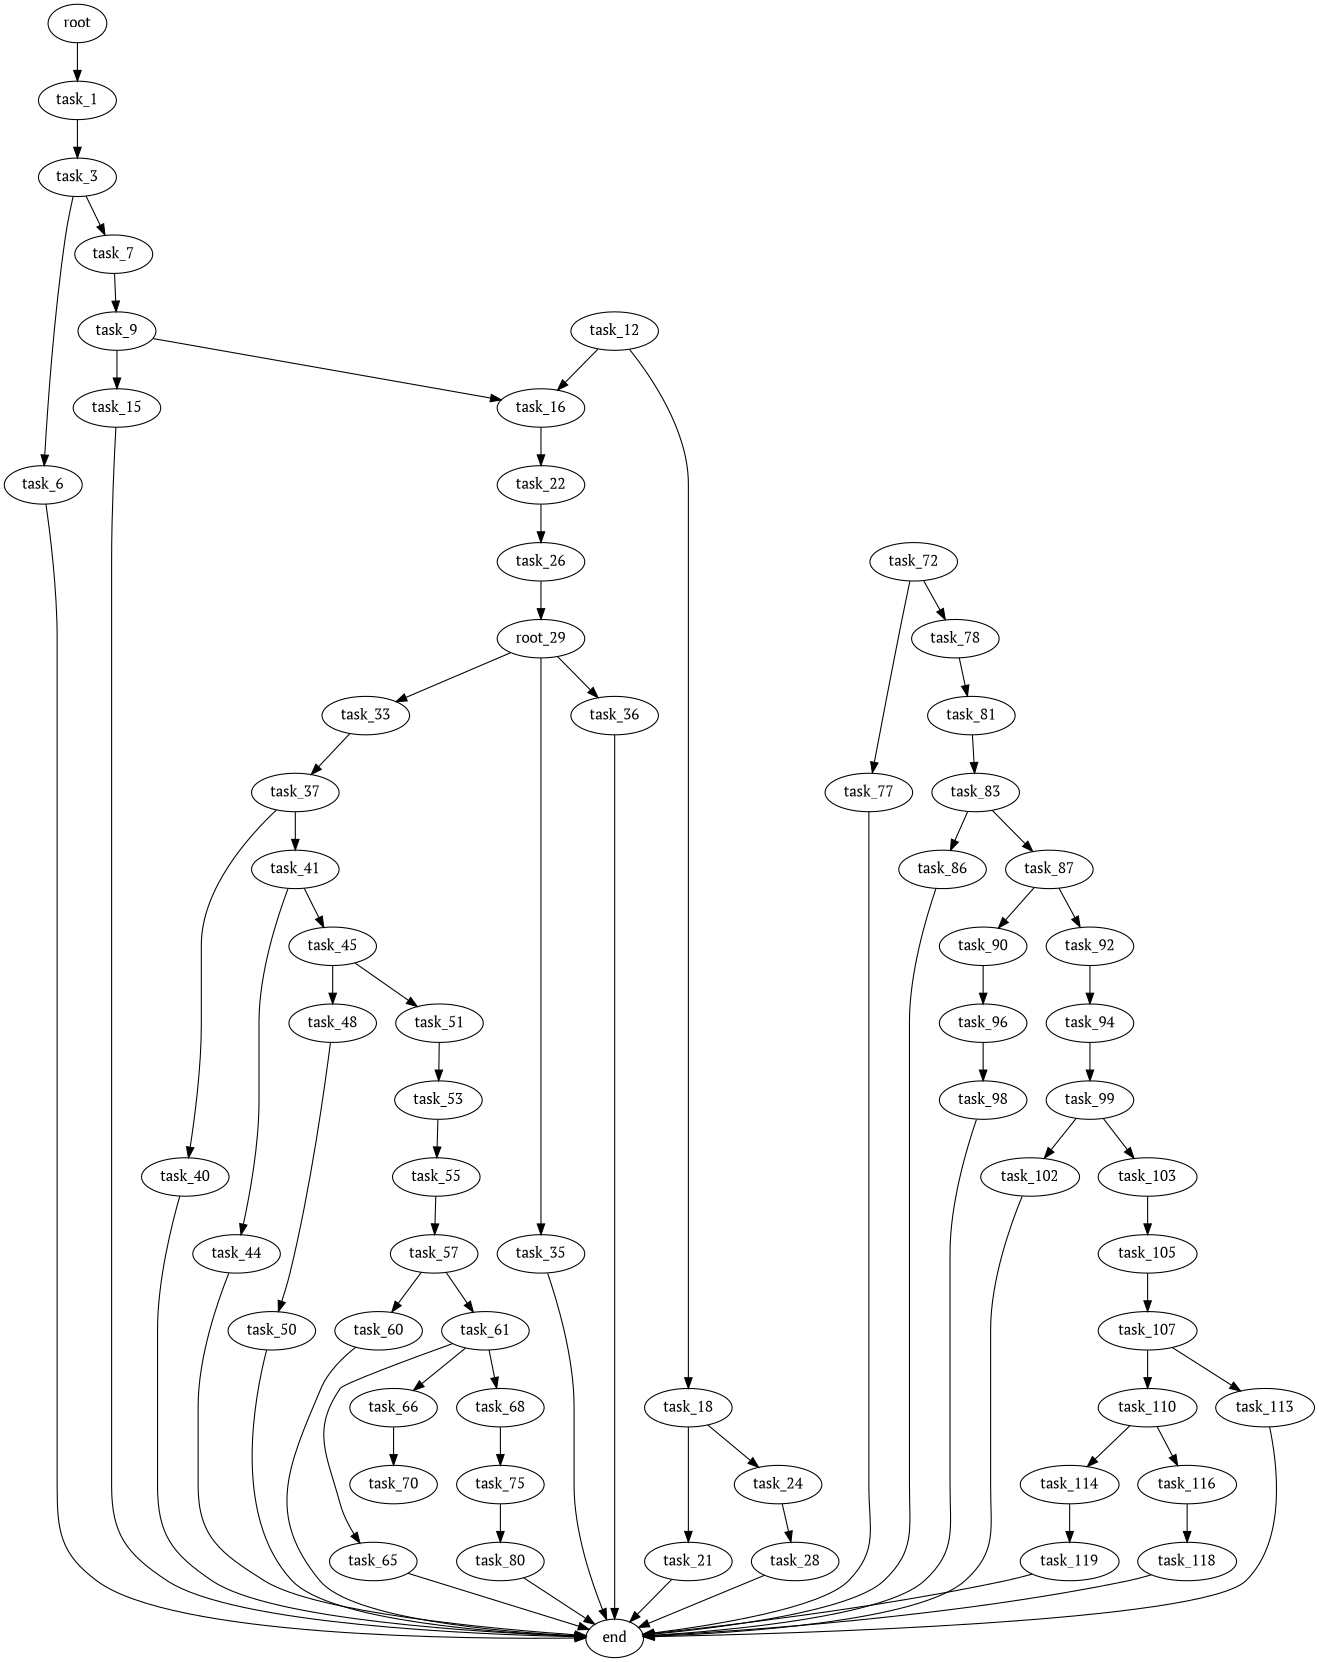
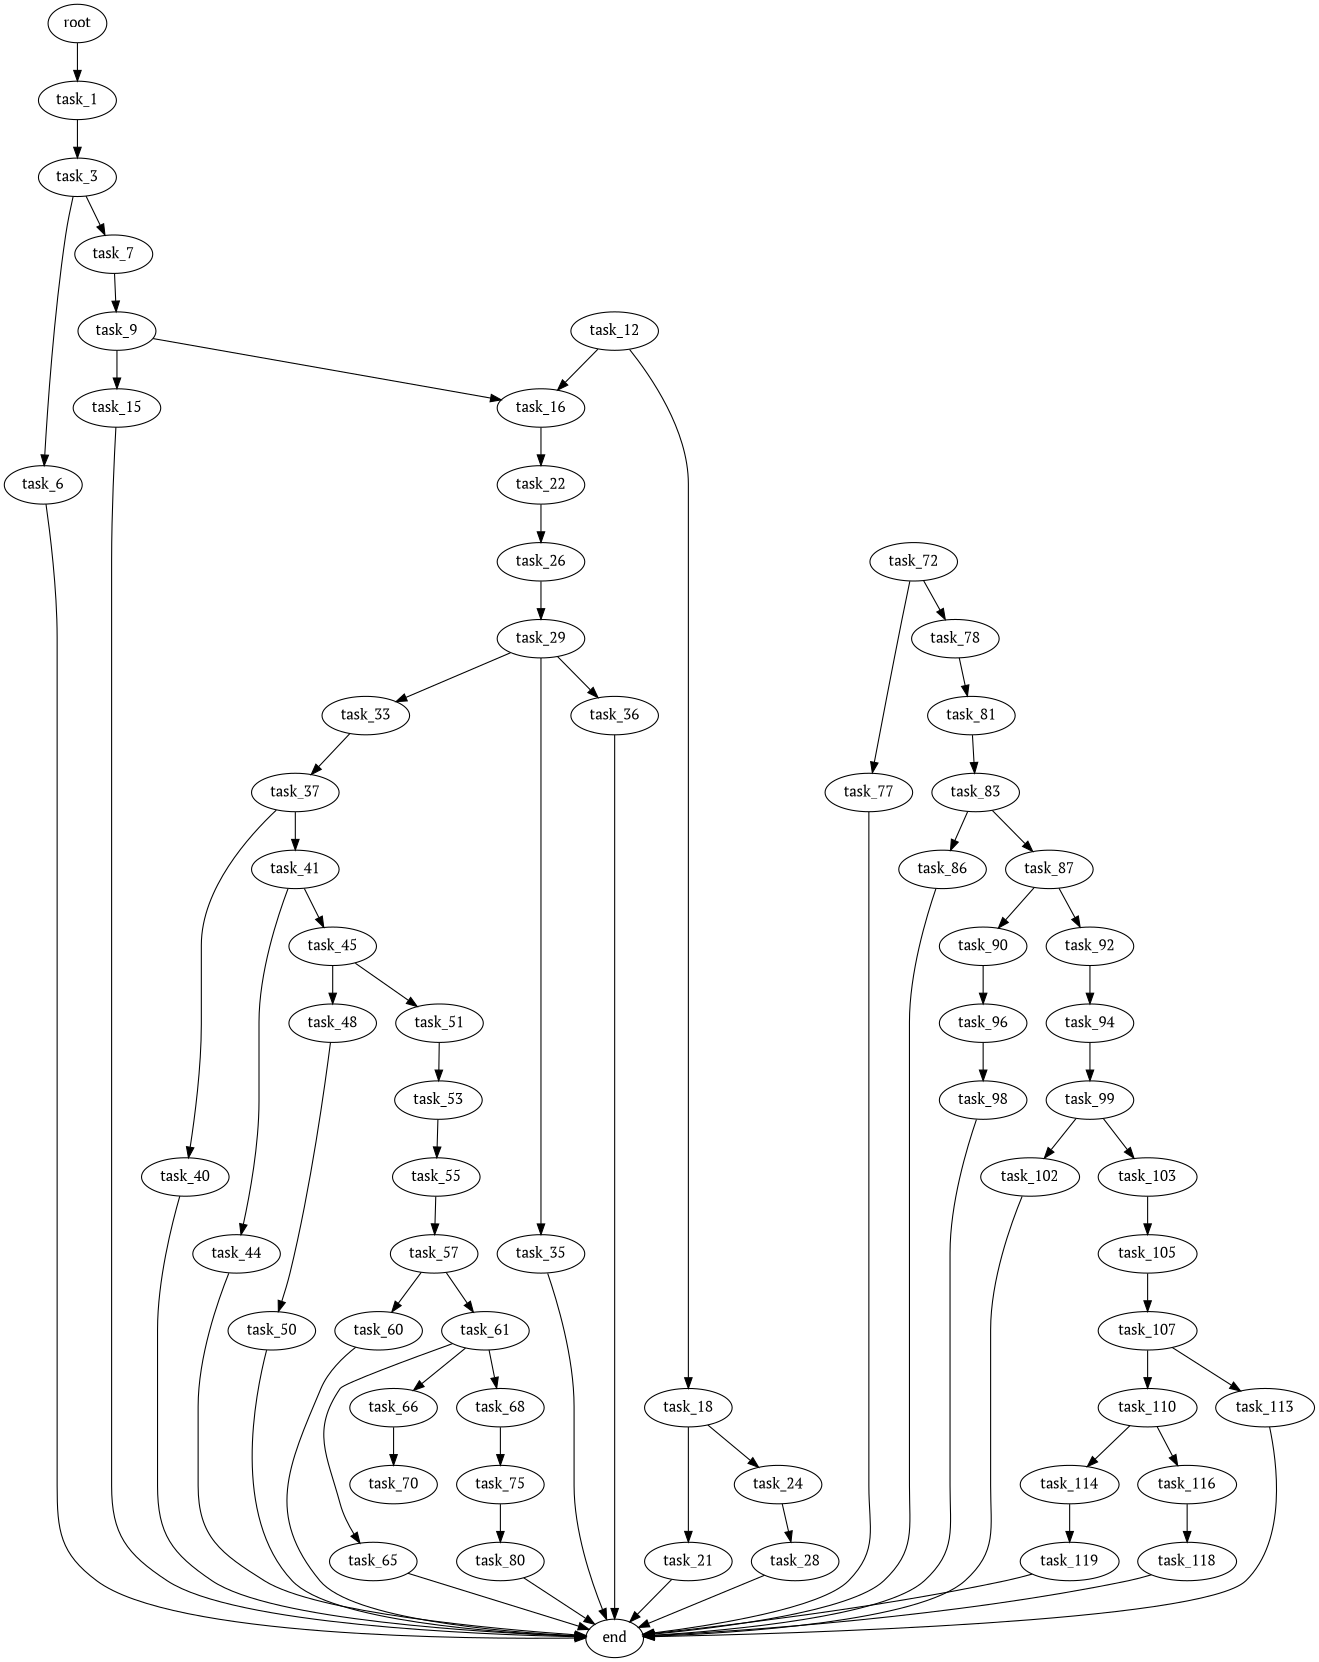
node "root_29": label "root_29" -> "task_29"
